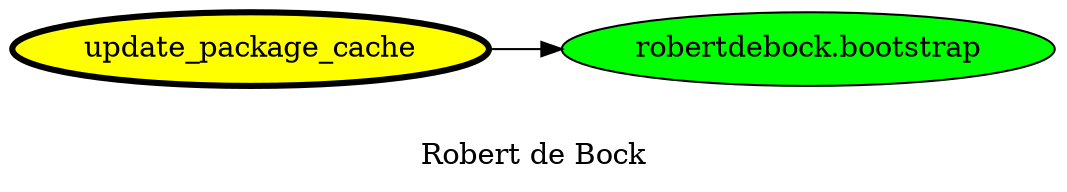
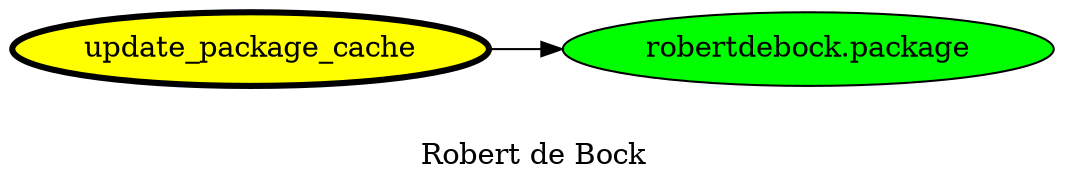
node "robertdebock.bootstrap": label "robertdebock.bootstrap" -> "robertdebock.package"
